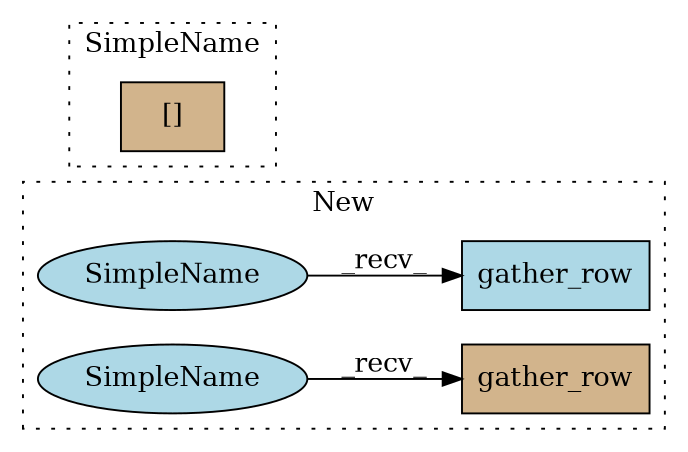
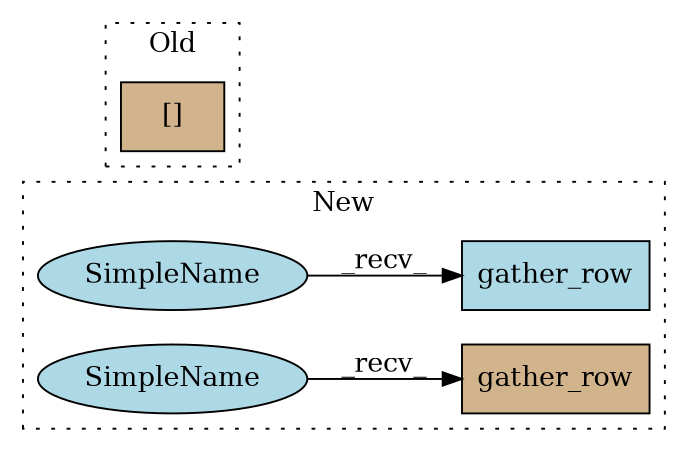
cluster "SimpleName": label "SimpleName" -> "Old"
